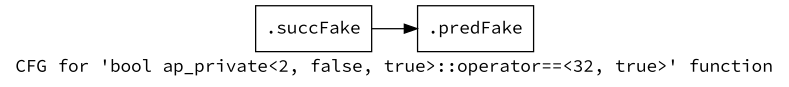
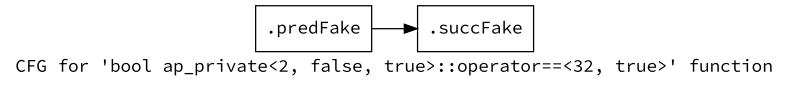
edge ".succFake" -> ".predFake": reversed
